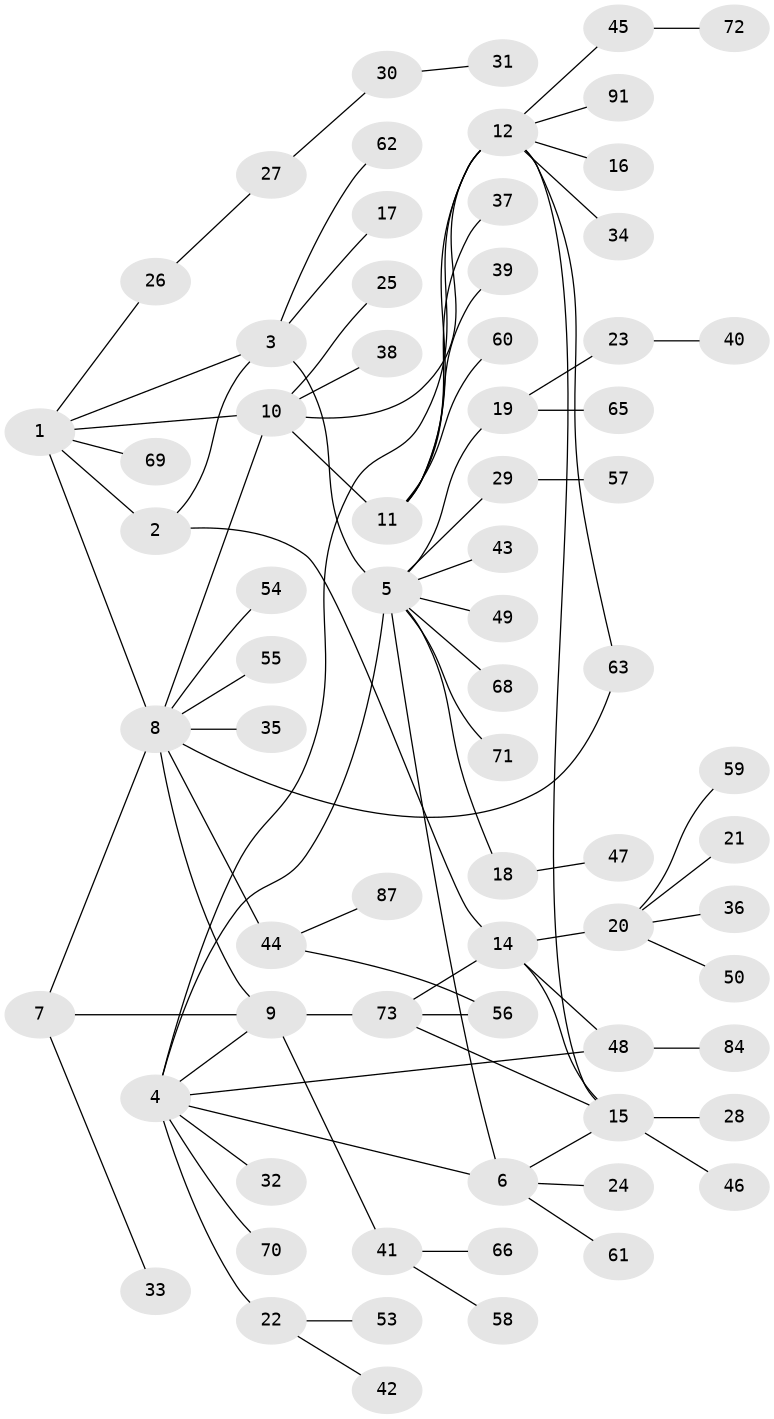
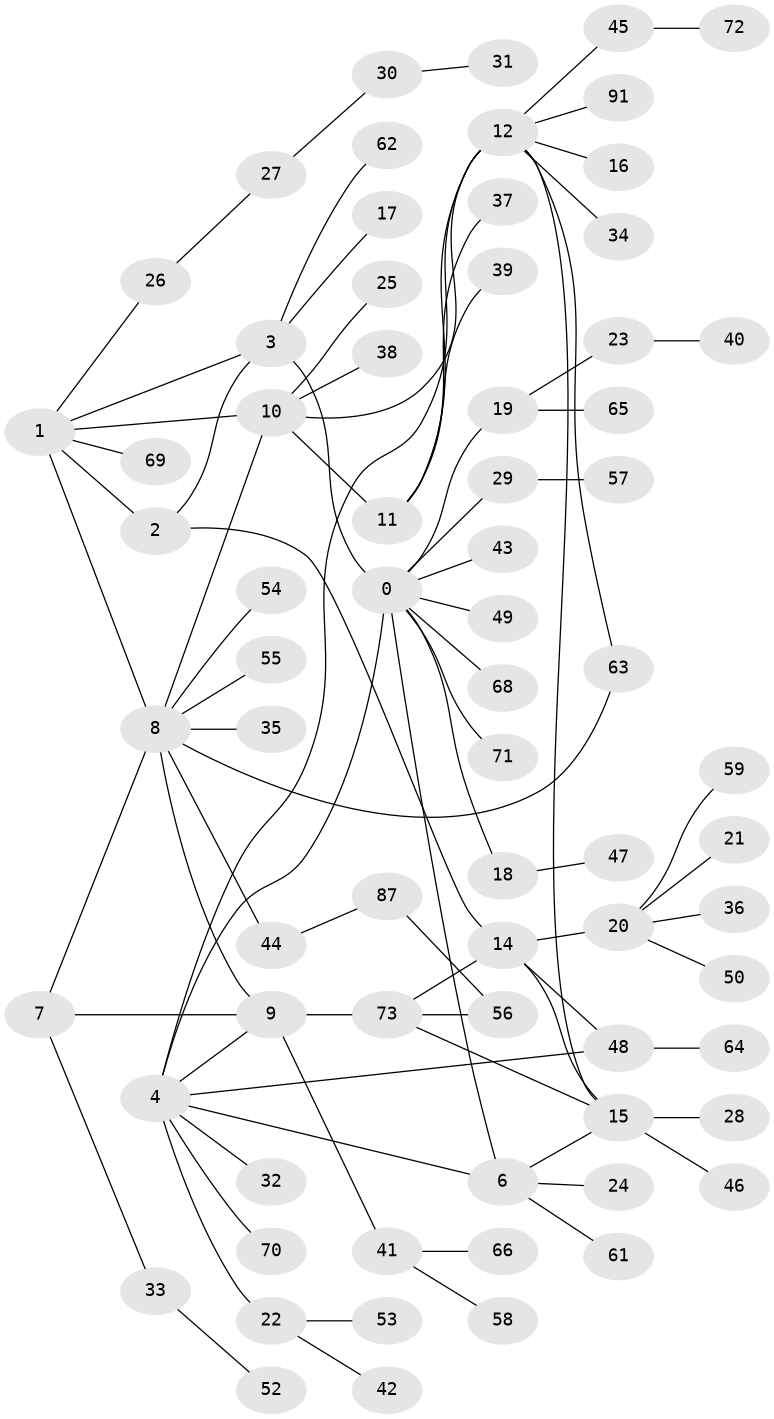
node "60": removed
node "5": label "5" -> "0"
edge "44" -- "56": now "87" -- "56"
node "84": label "84" -> "64"
node "52": added
